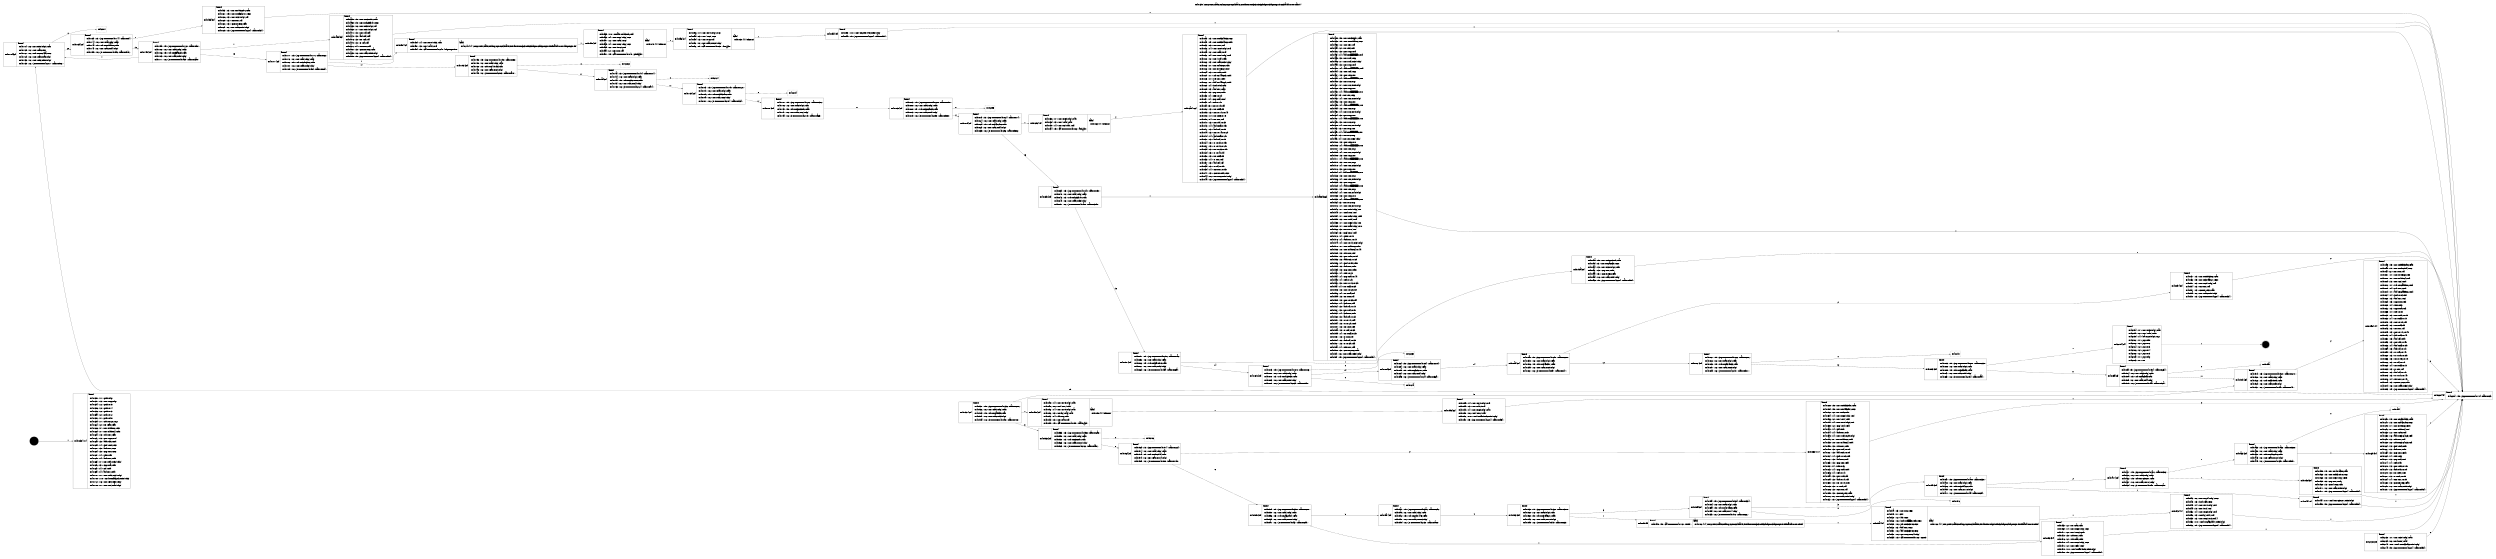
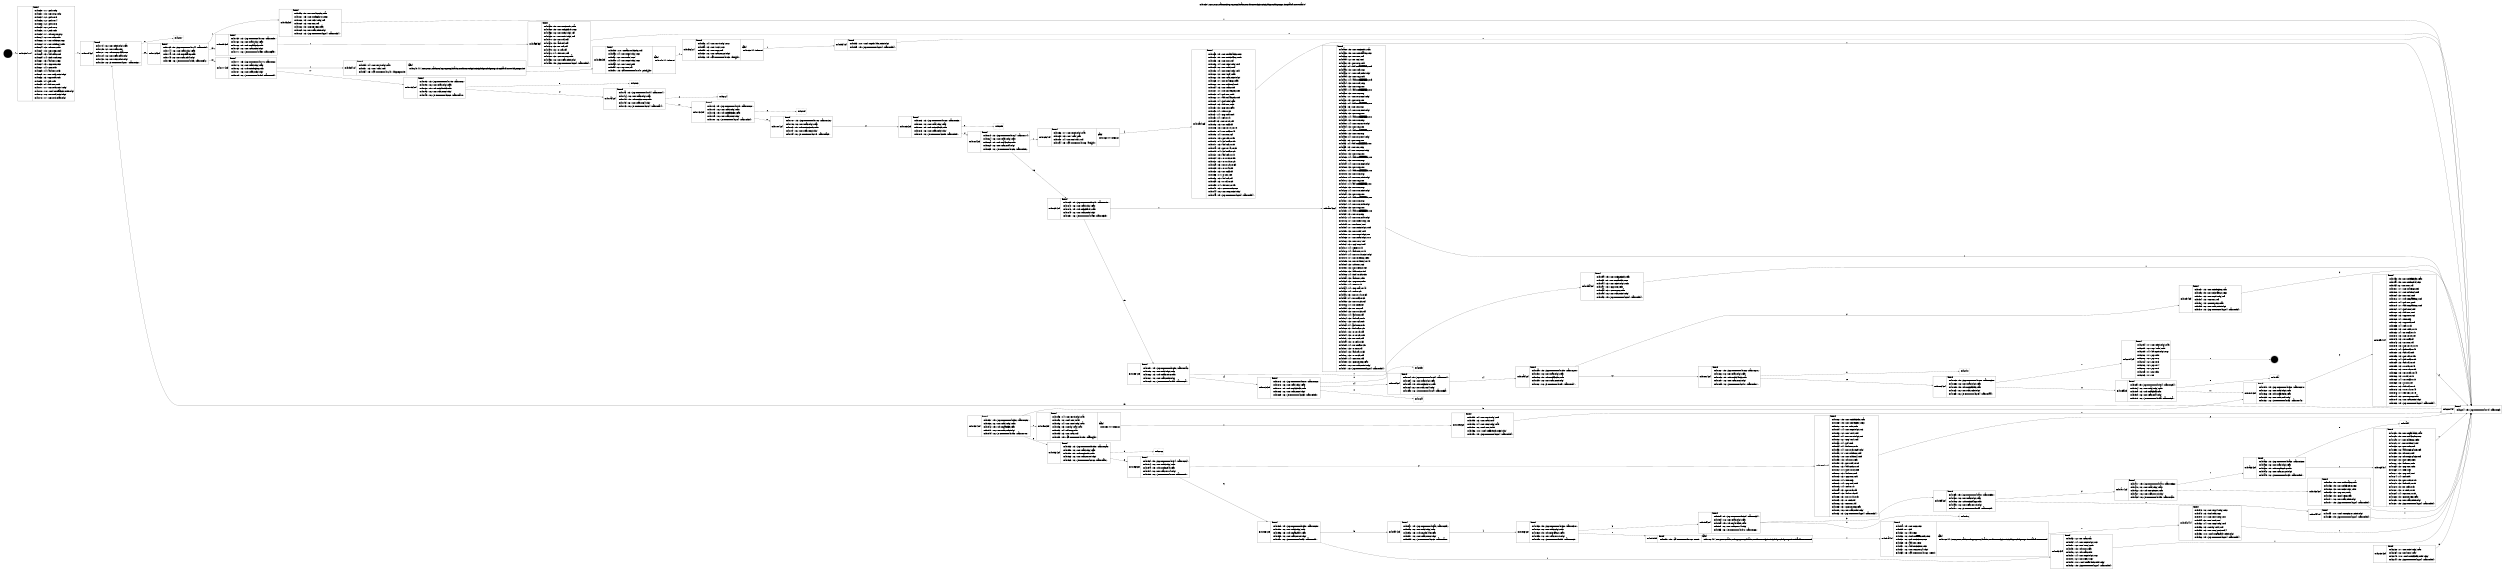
edge "0x40175b [28]" -> "0x401777 [28]": now "0x40173f [28]" -> "0x401777 [28]"
edge "0x40175b [28]" -> "0x40171f [32]": now "0x4016b0 [111]" -> "0x40171f [32]"
